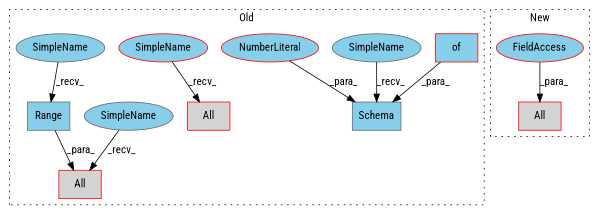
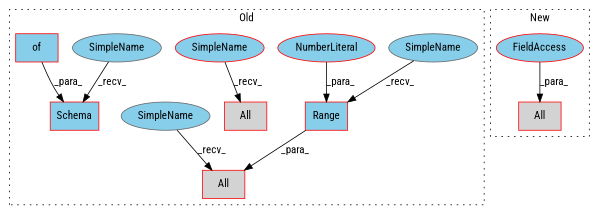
edge "NumberLiteral" -> "Schema": now "NumberLiteral" -> "Range"
node "Range": color gray40 -> red
node "Schema": color gray40 -> red
